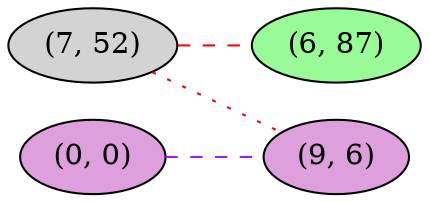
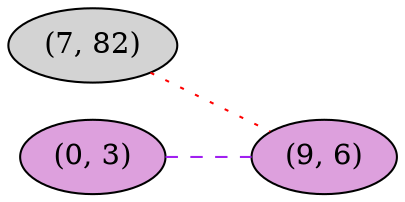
node "(7, 52)": label "(7, 52)" -> "(7, 82)"
node "(6, 87)": removed
node "(0, 0)": label "(0, 0)" -> "(0, 3)"
